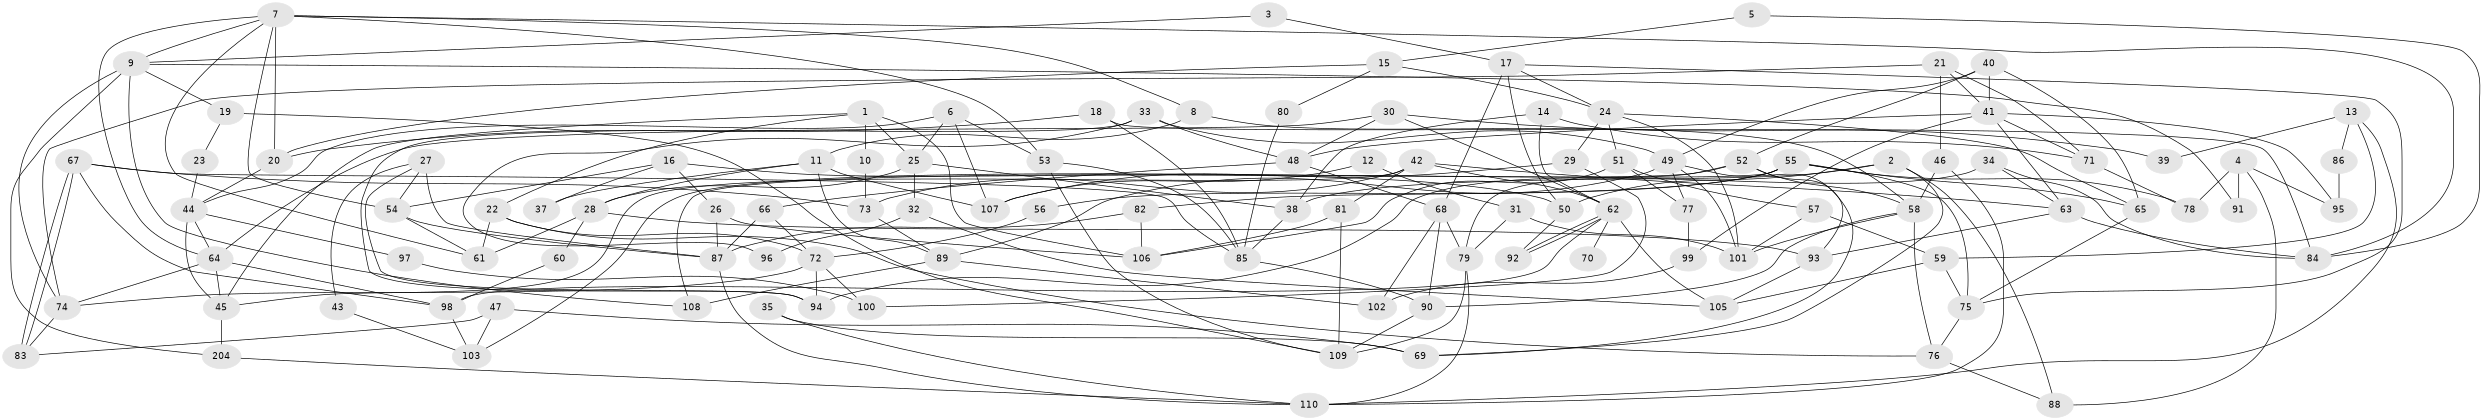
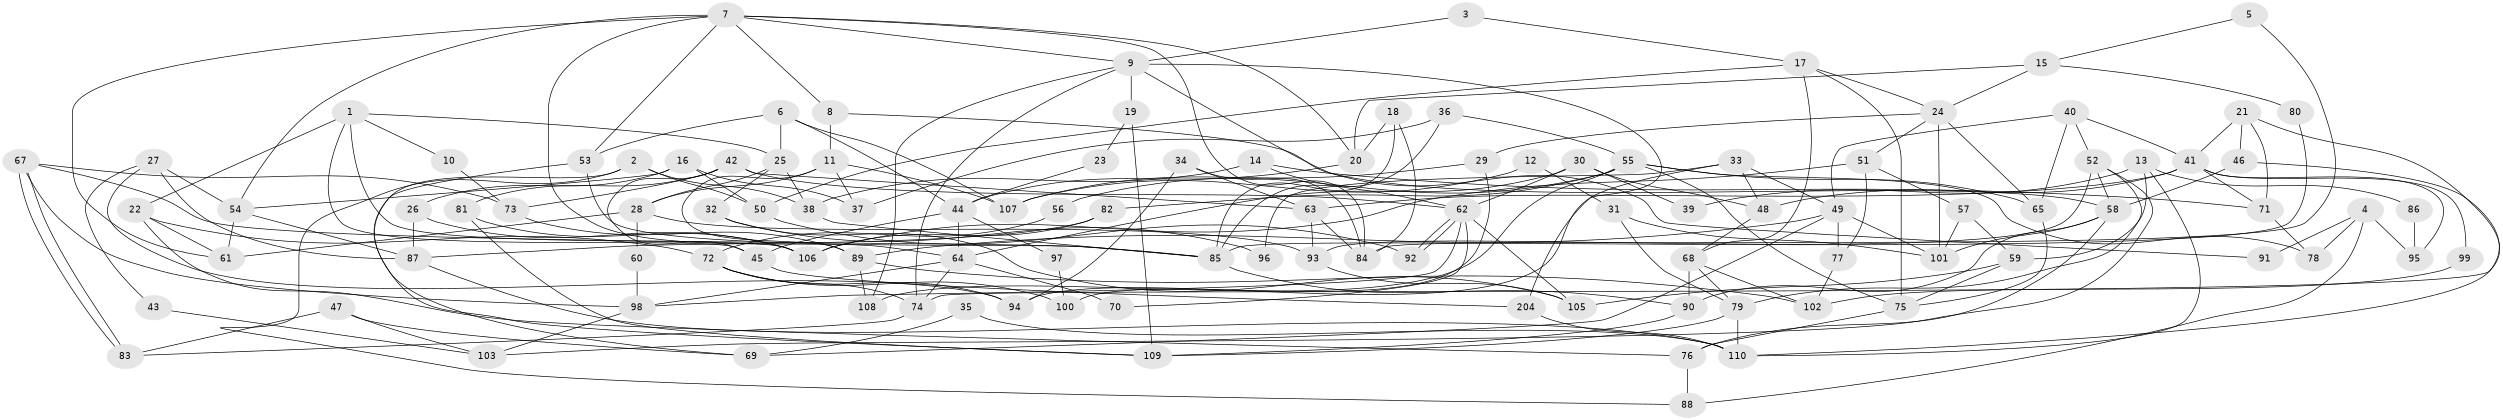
node "36": added
node "66": removed
edge "77" -- "99": now "77" -- "102"
edge "64" -- "45": now "64" -- "70"
